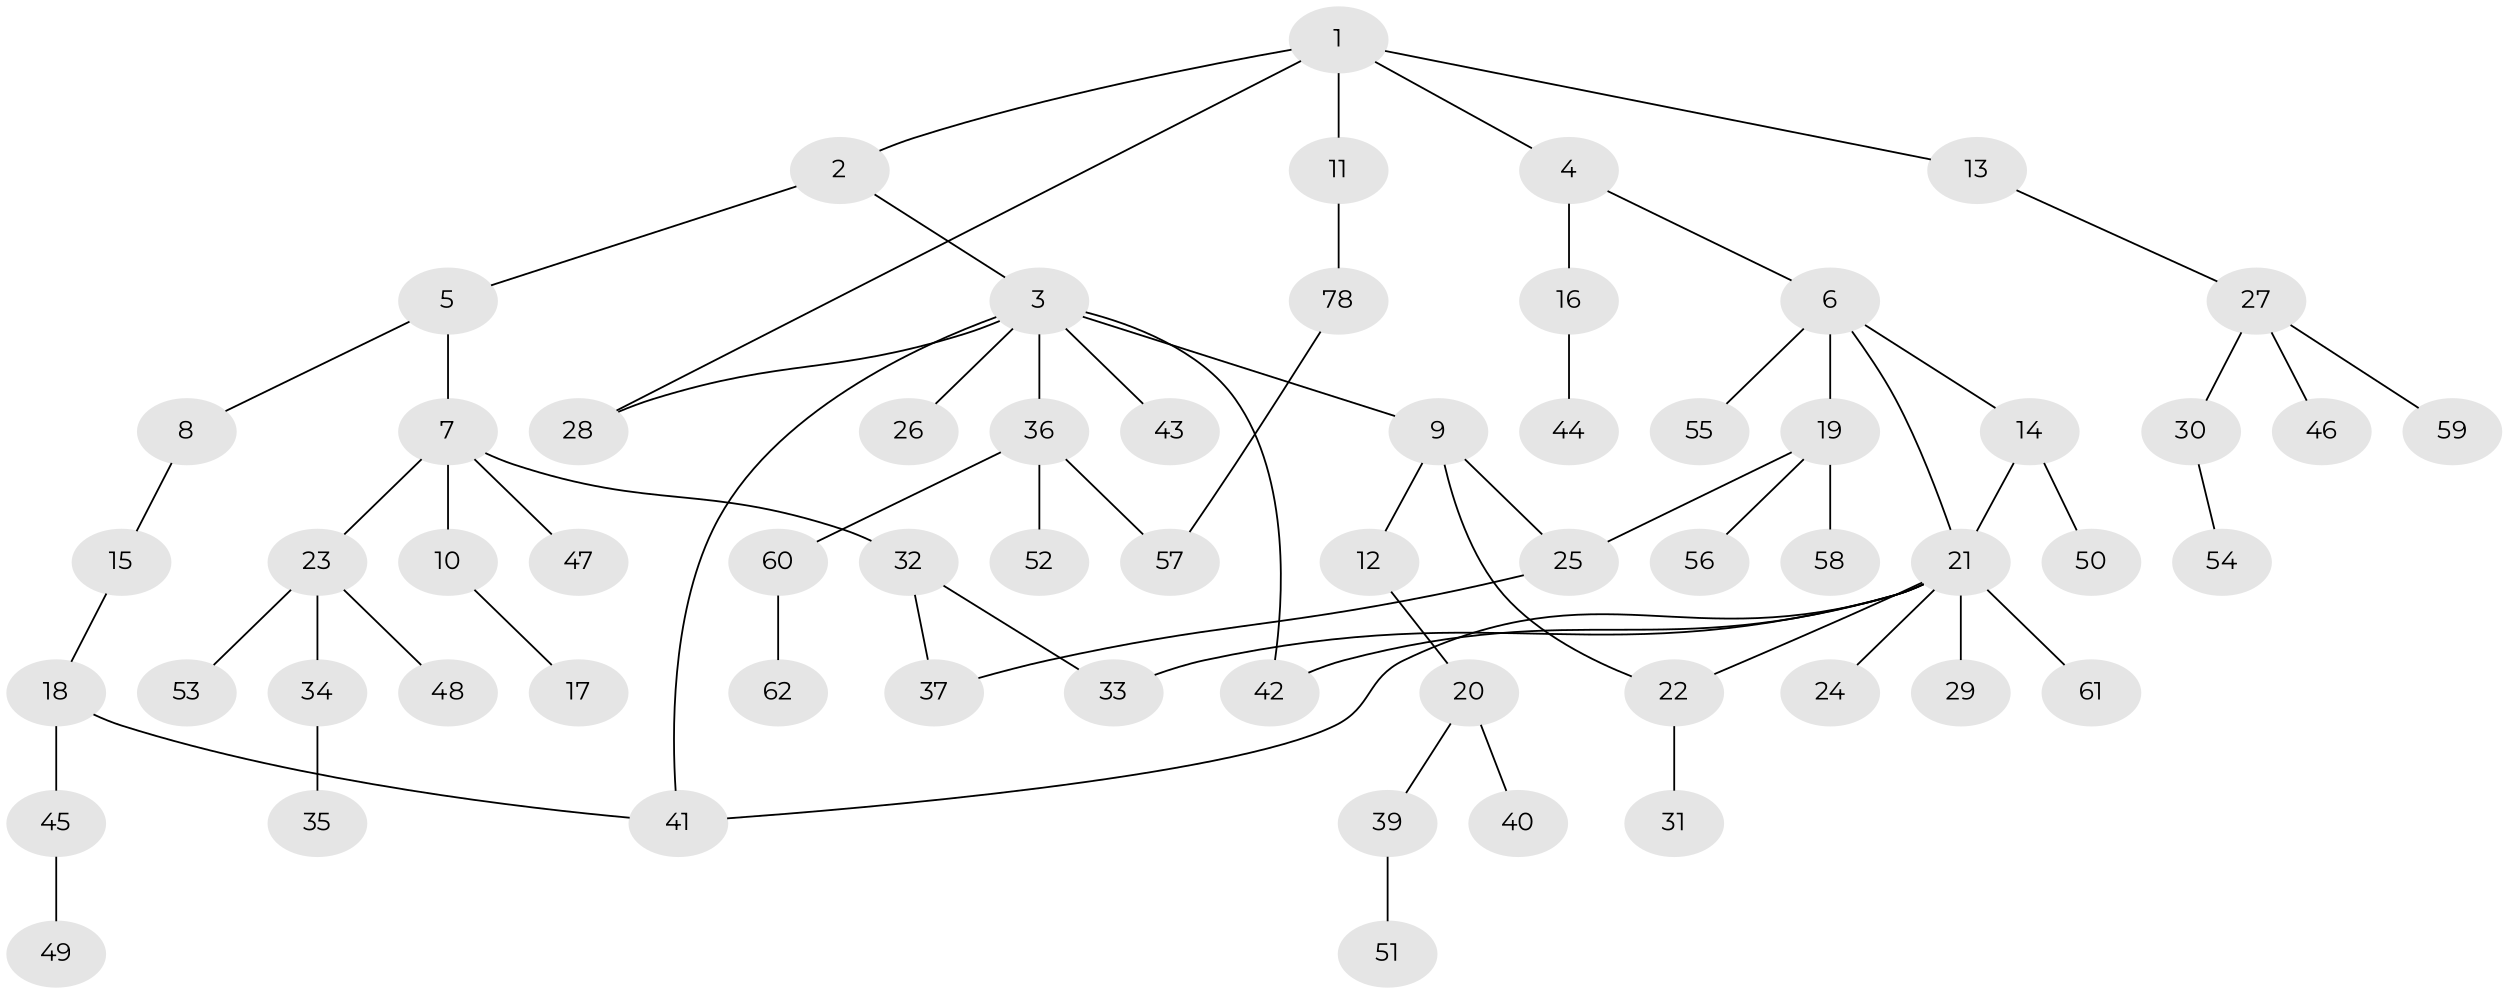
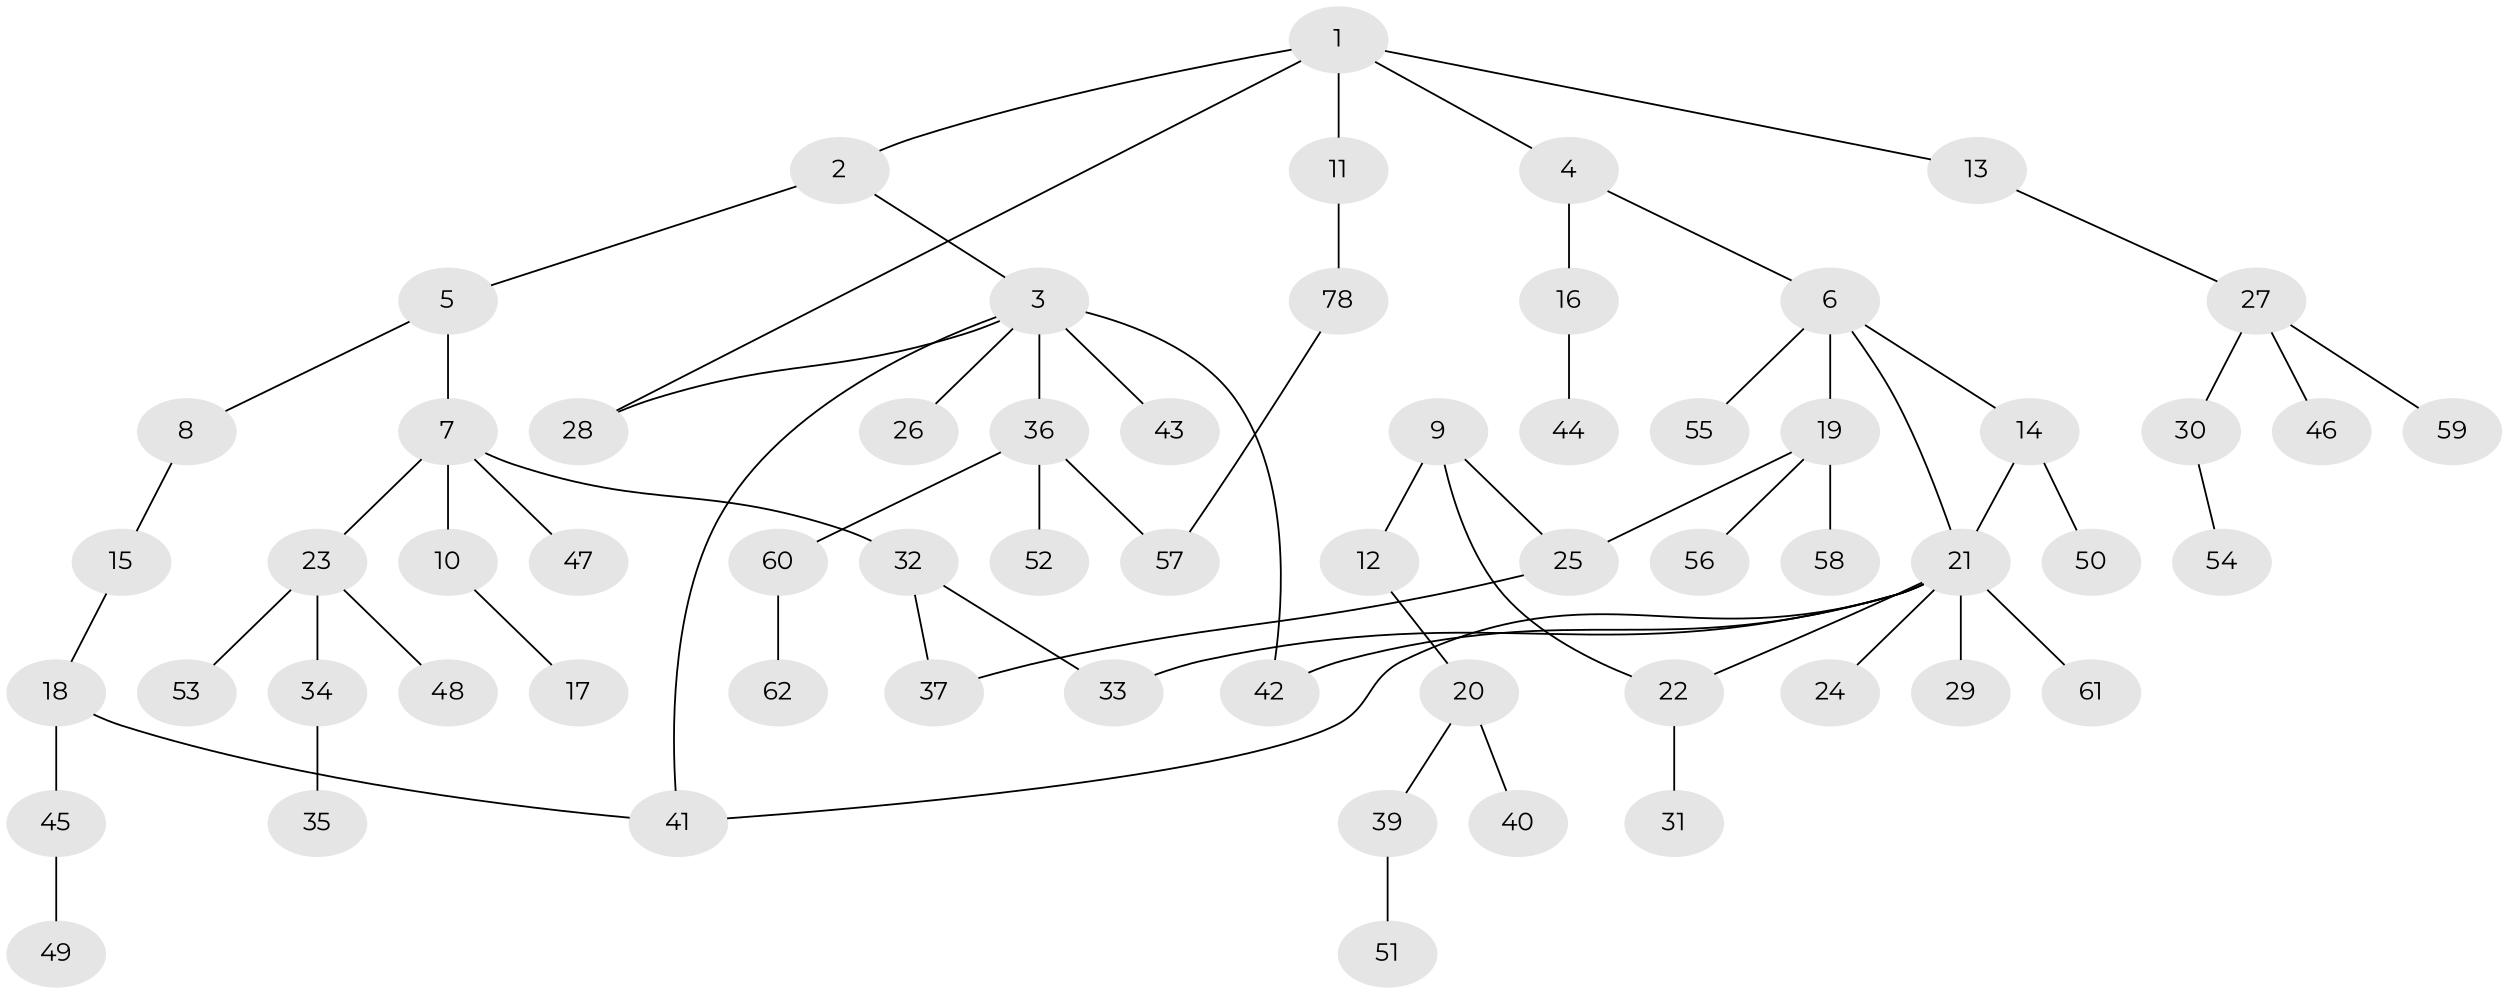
edge "3" -- "9": removed
